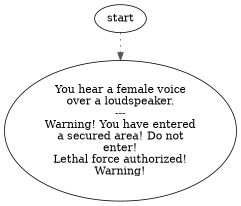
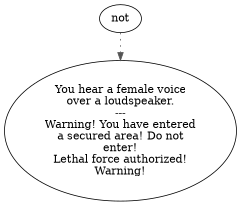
node "start": label "start" -> "not"
